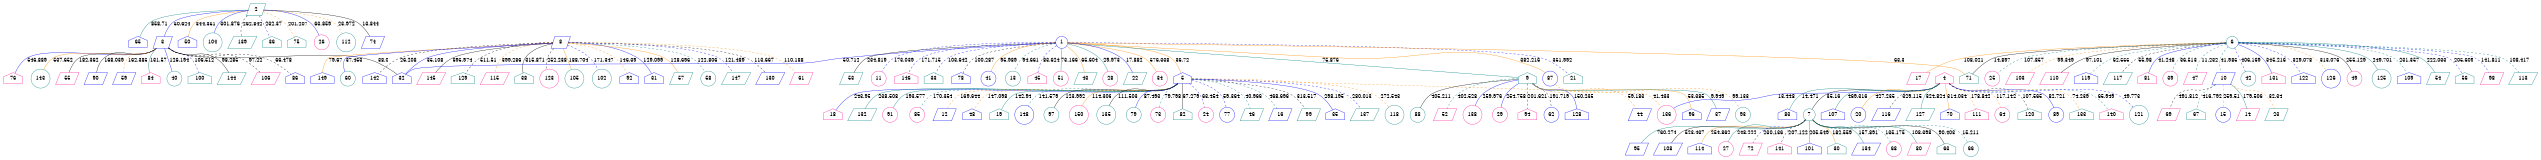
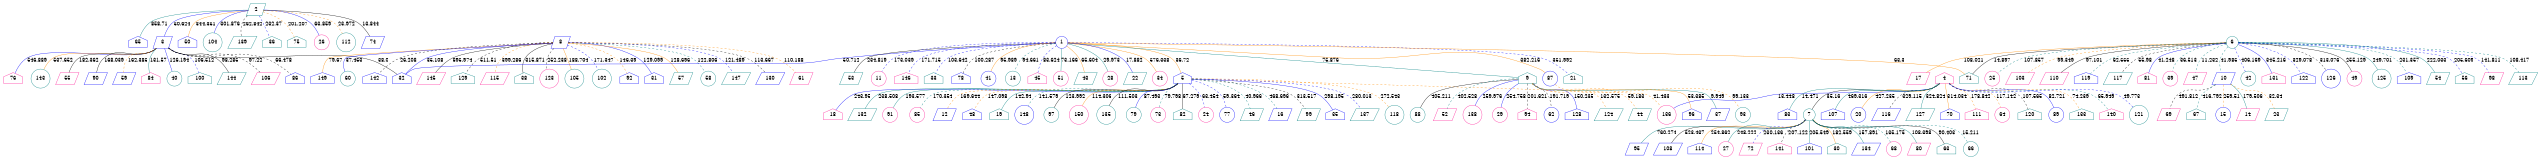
edge "6" -- "126": color darkorange -> black
node "124": added
node "44": color blue -> teal
